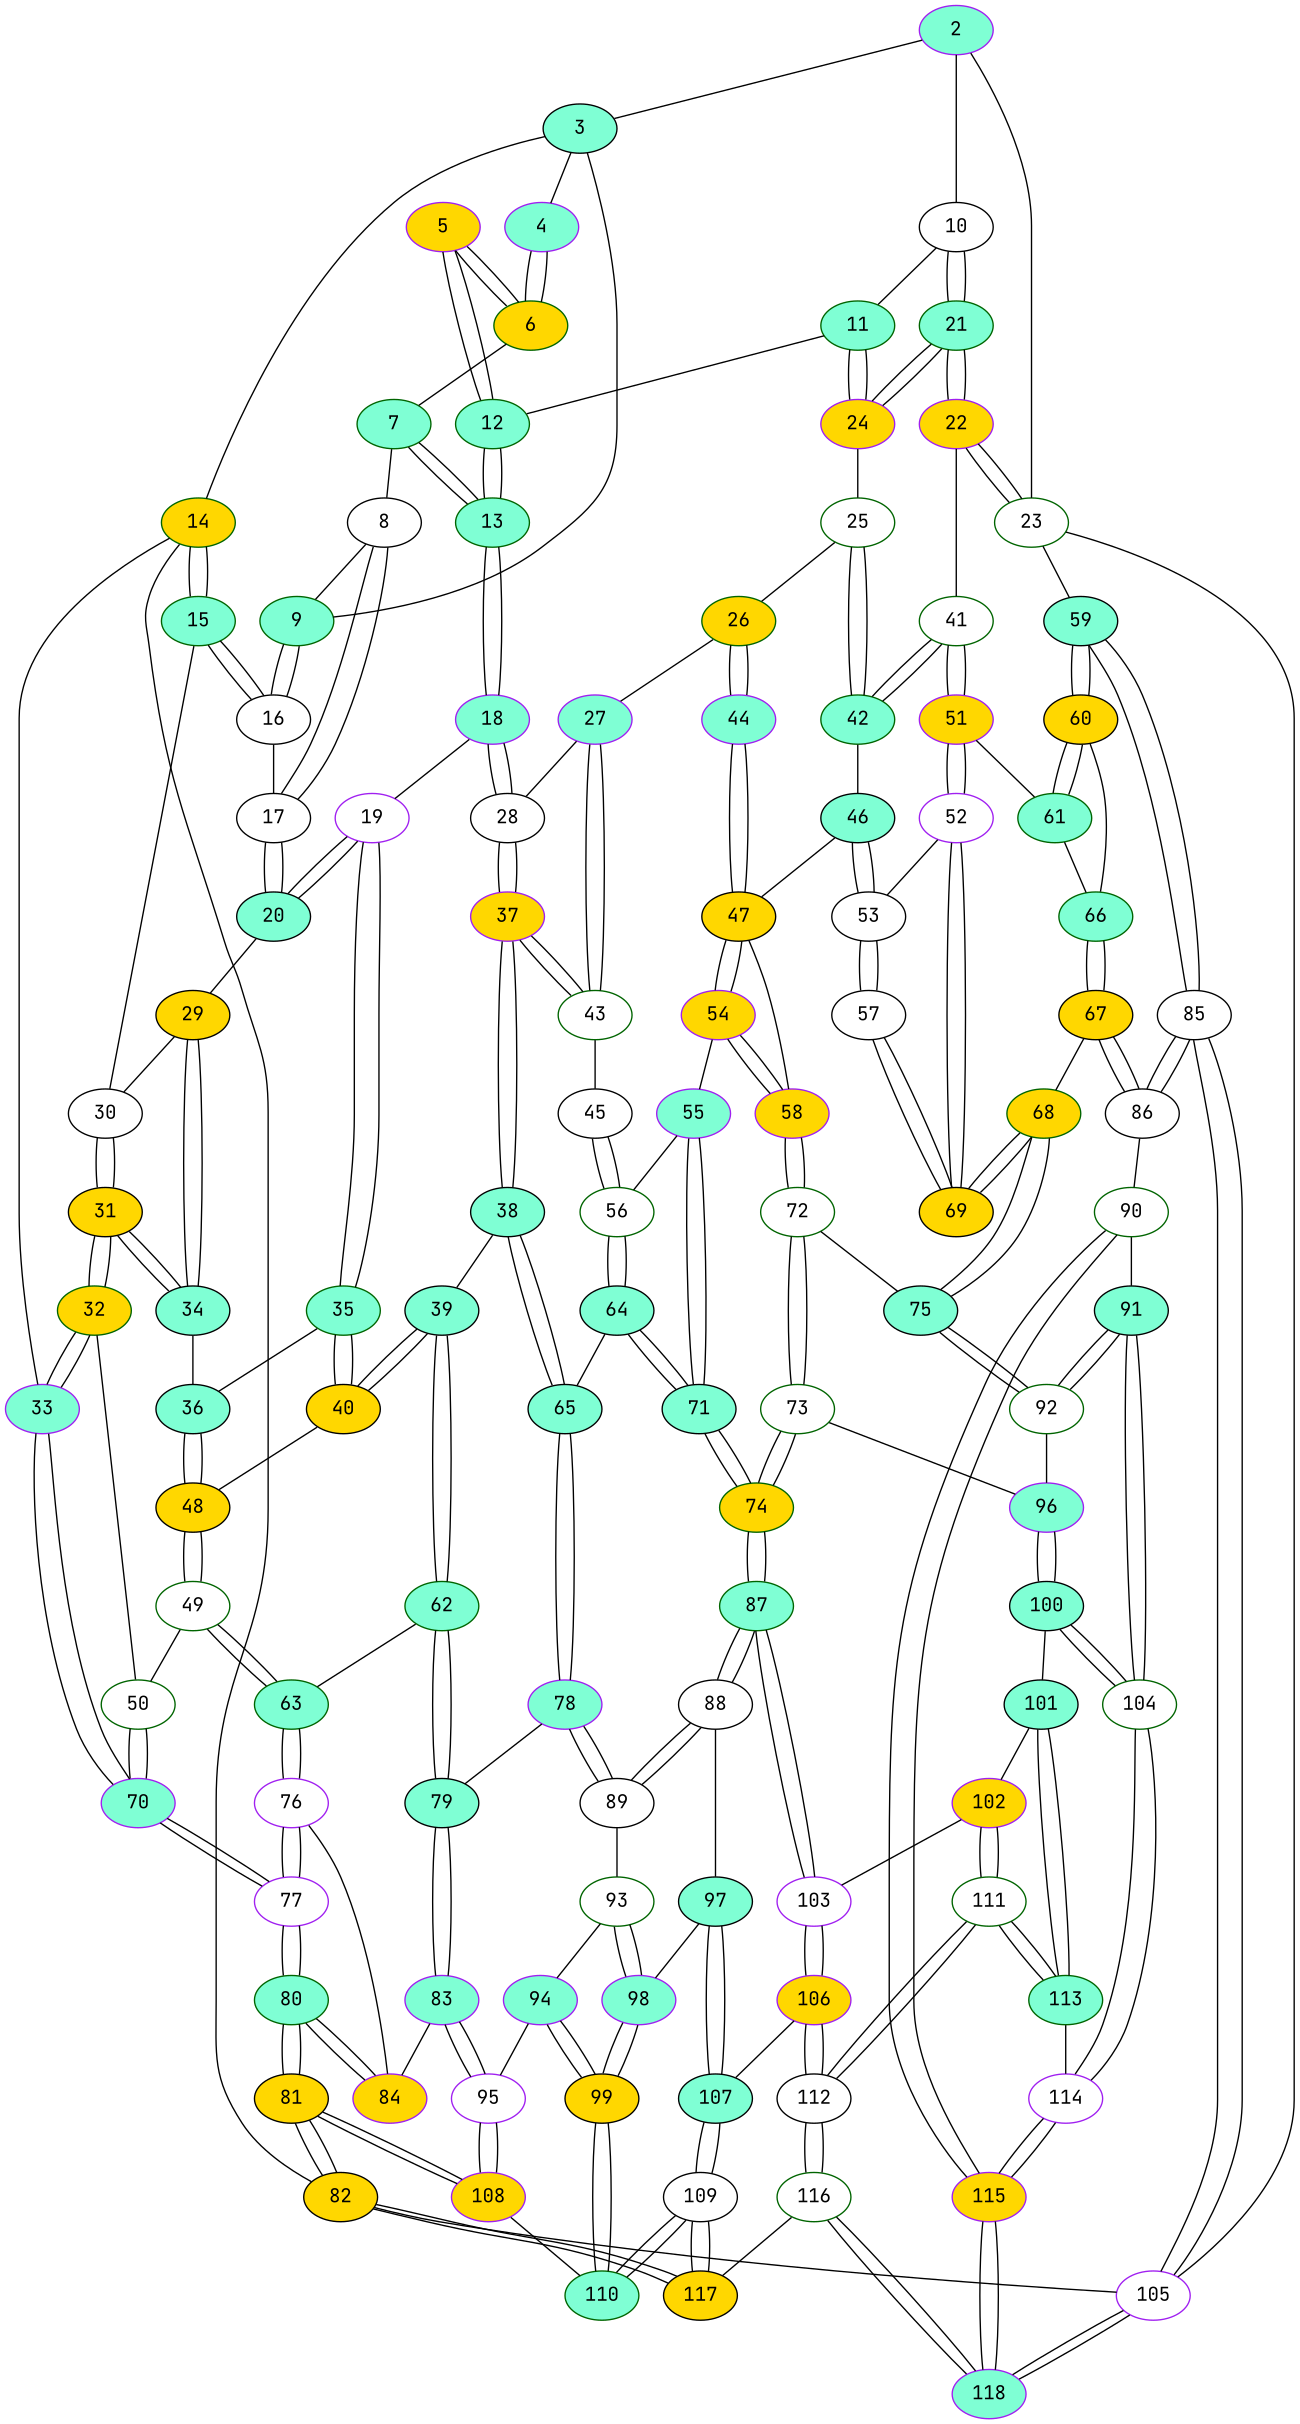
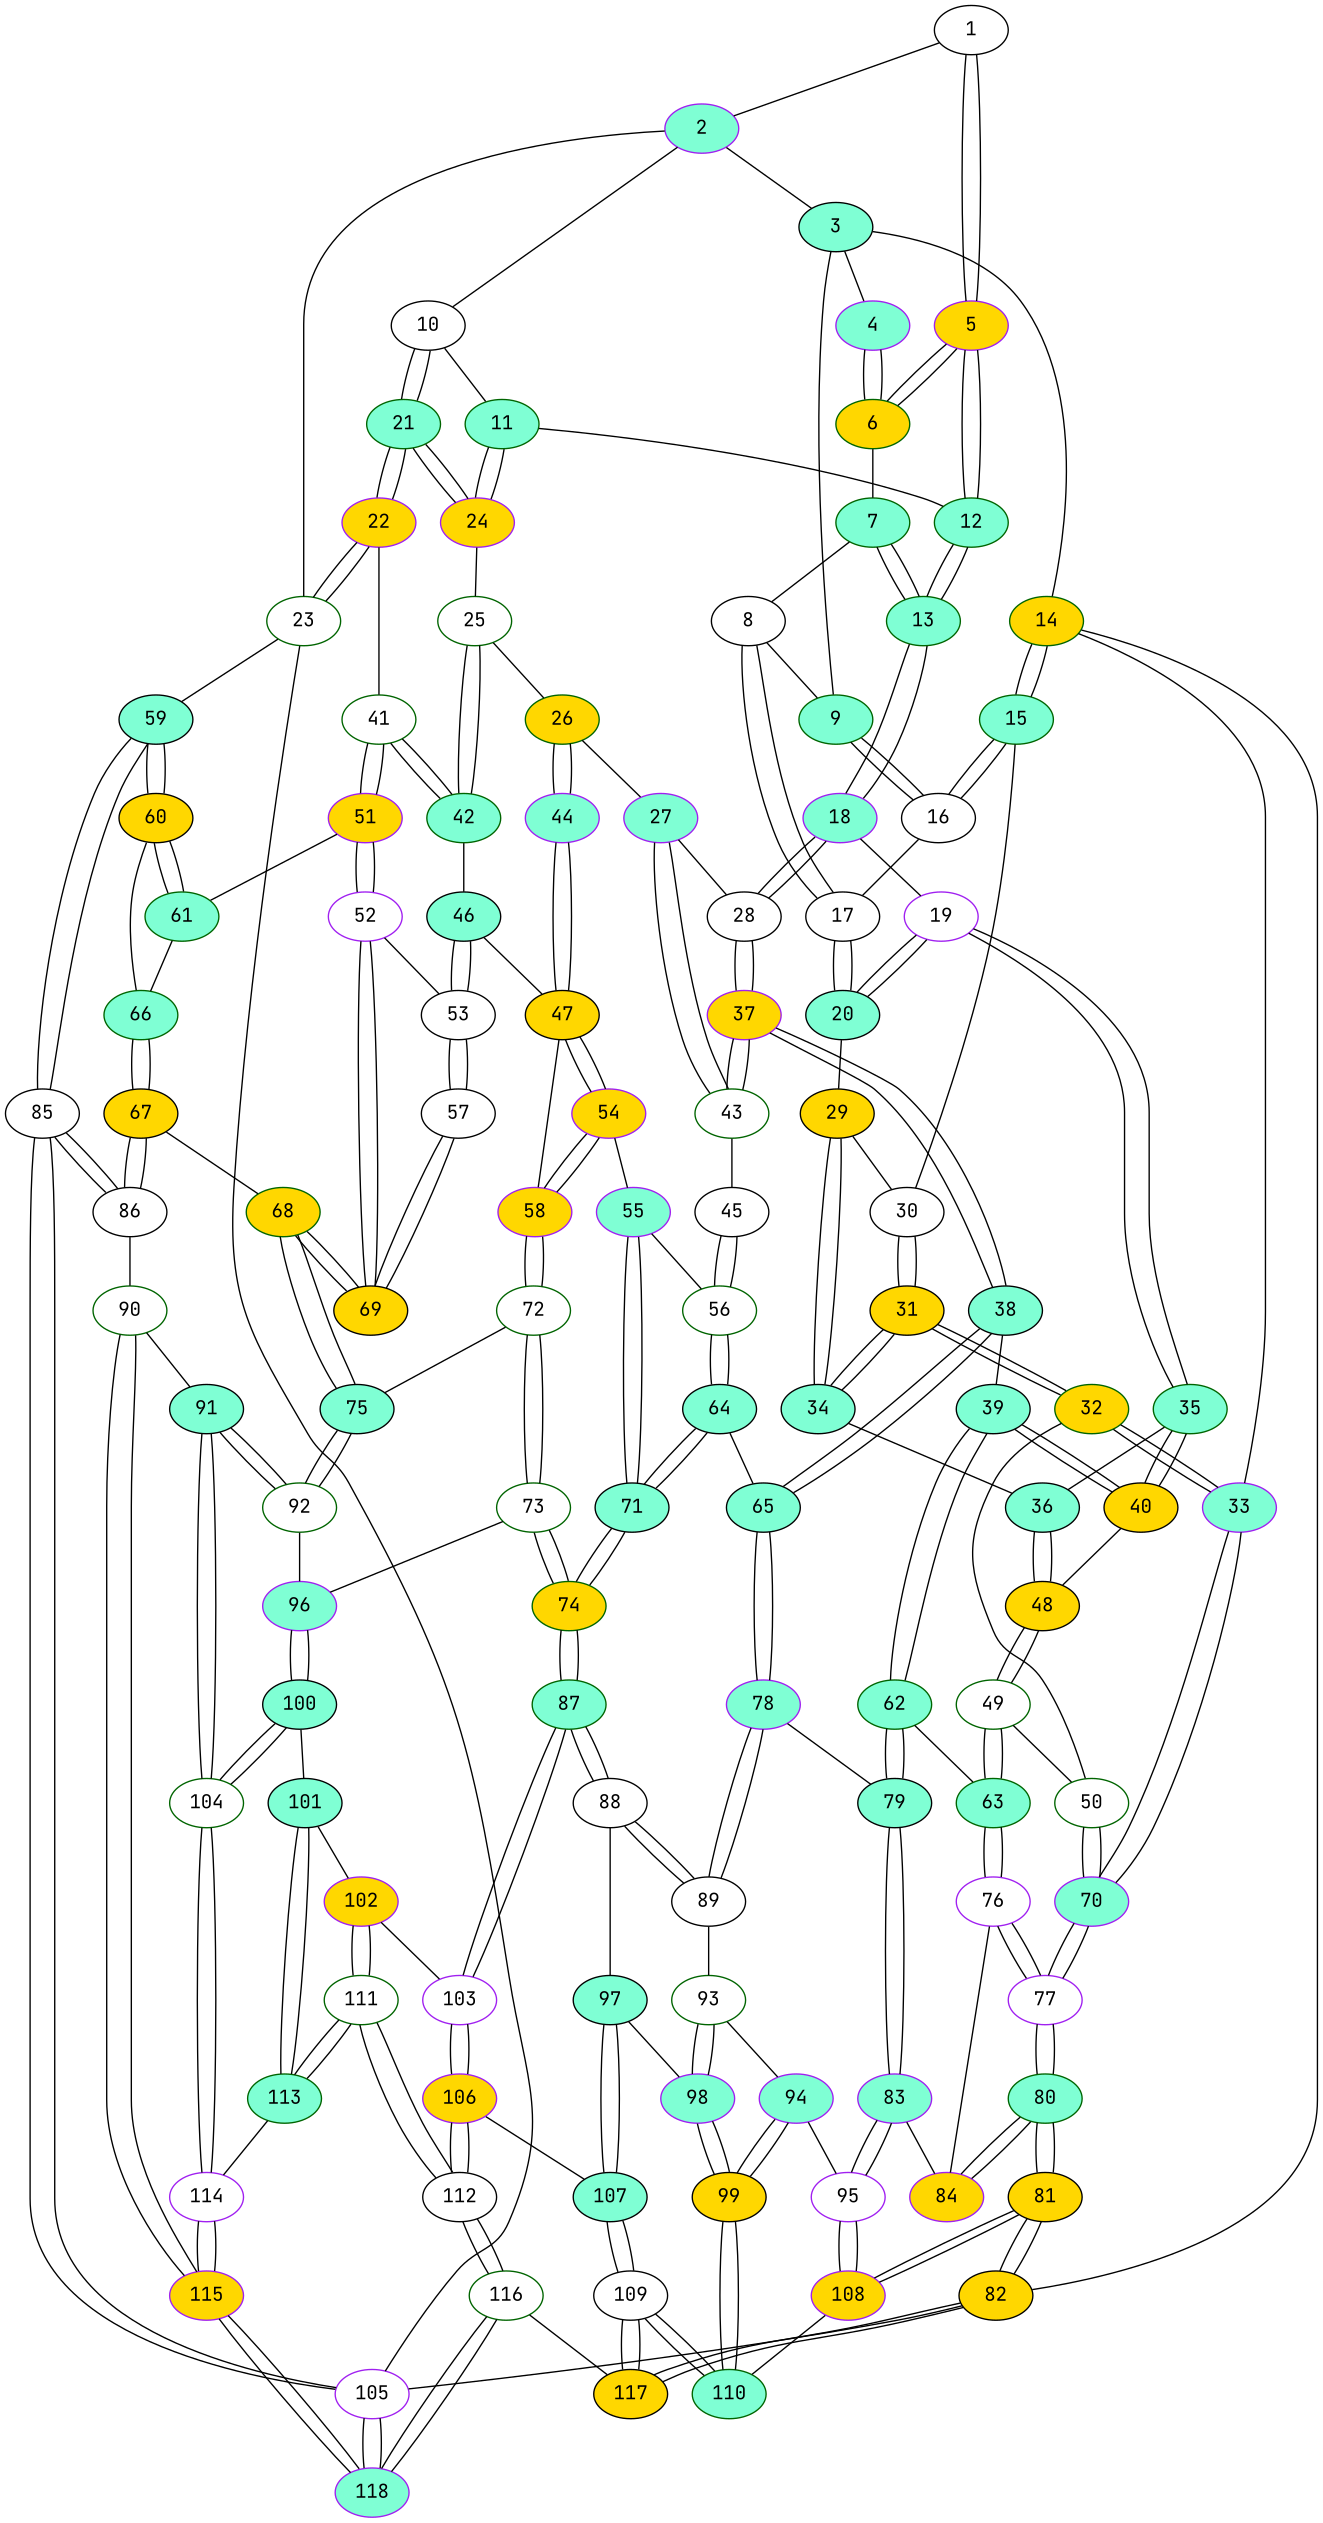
node "1": added
